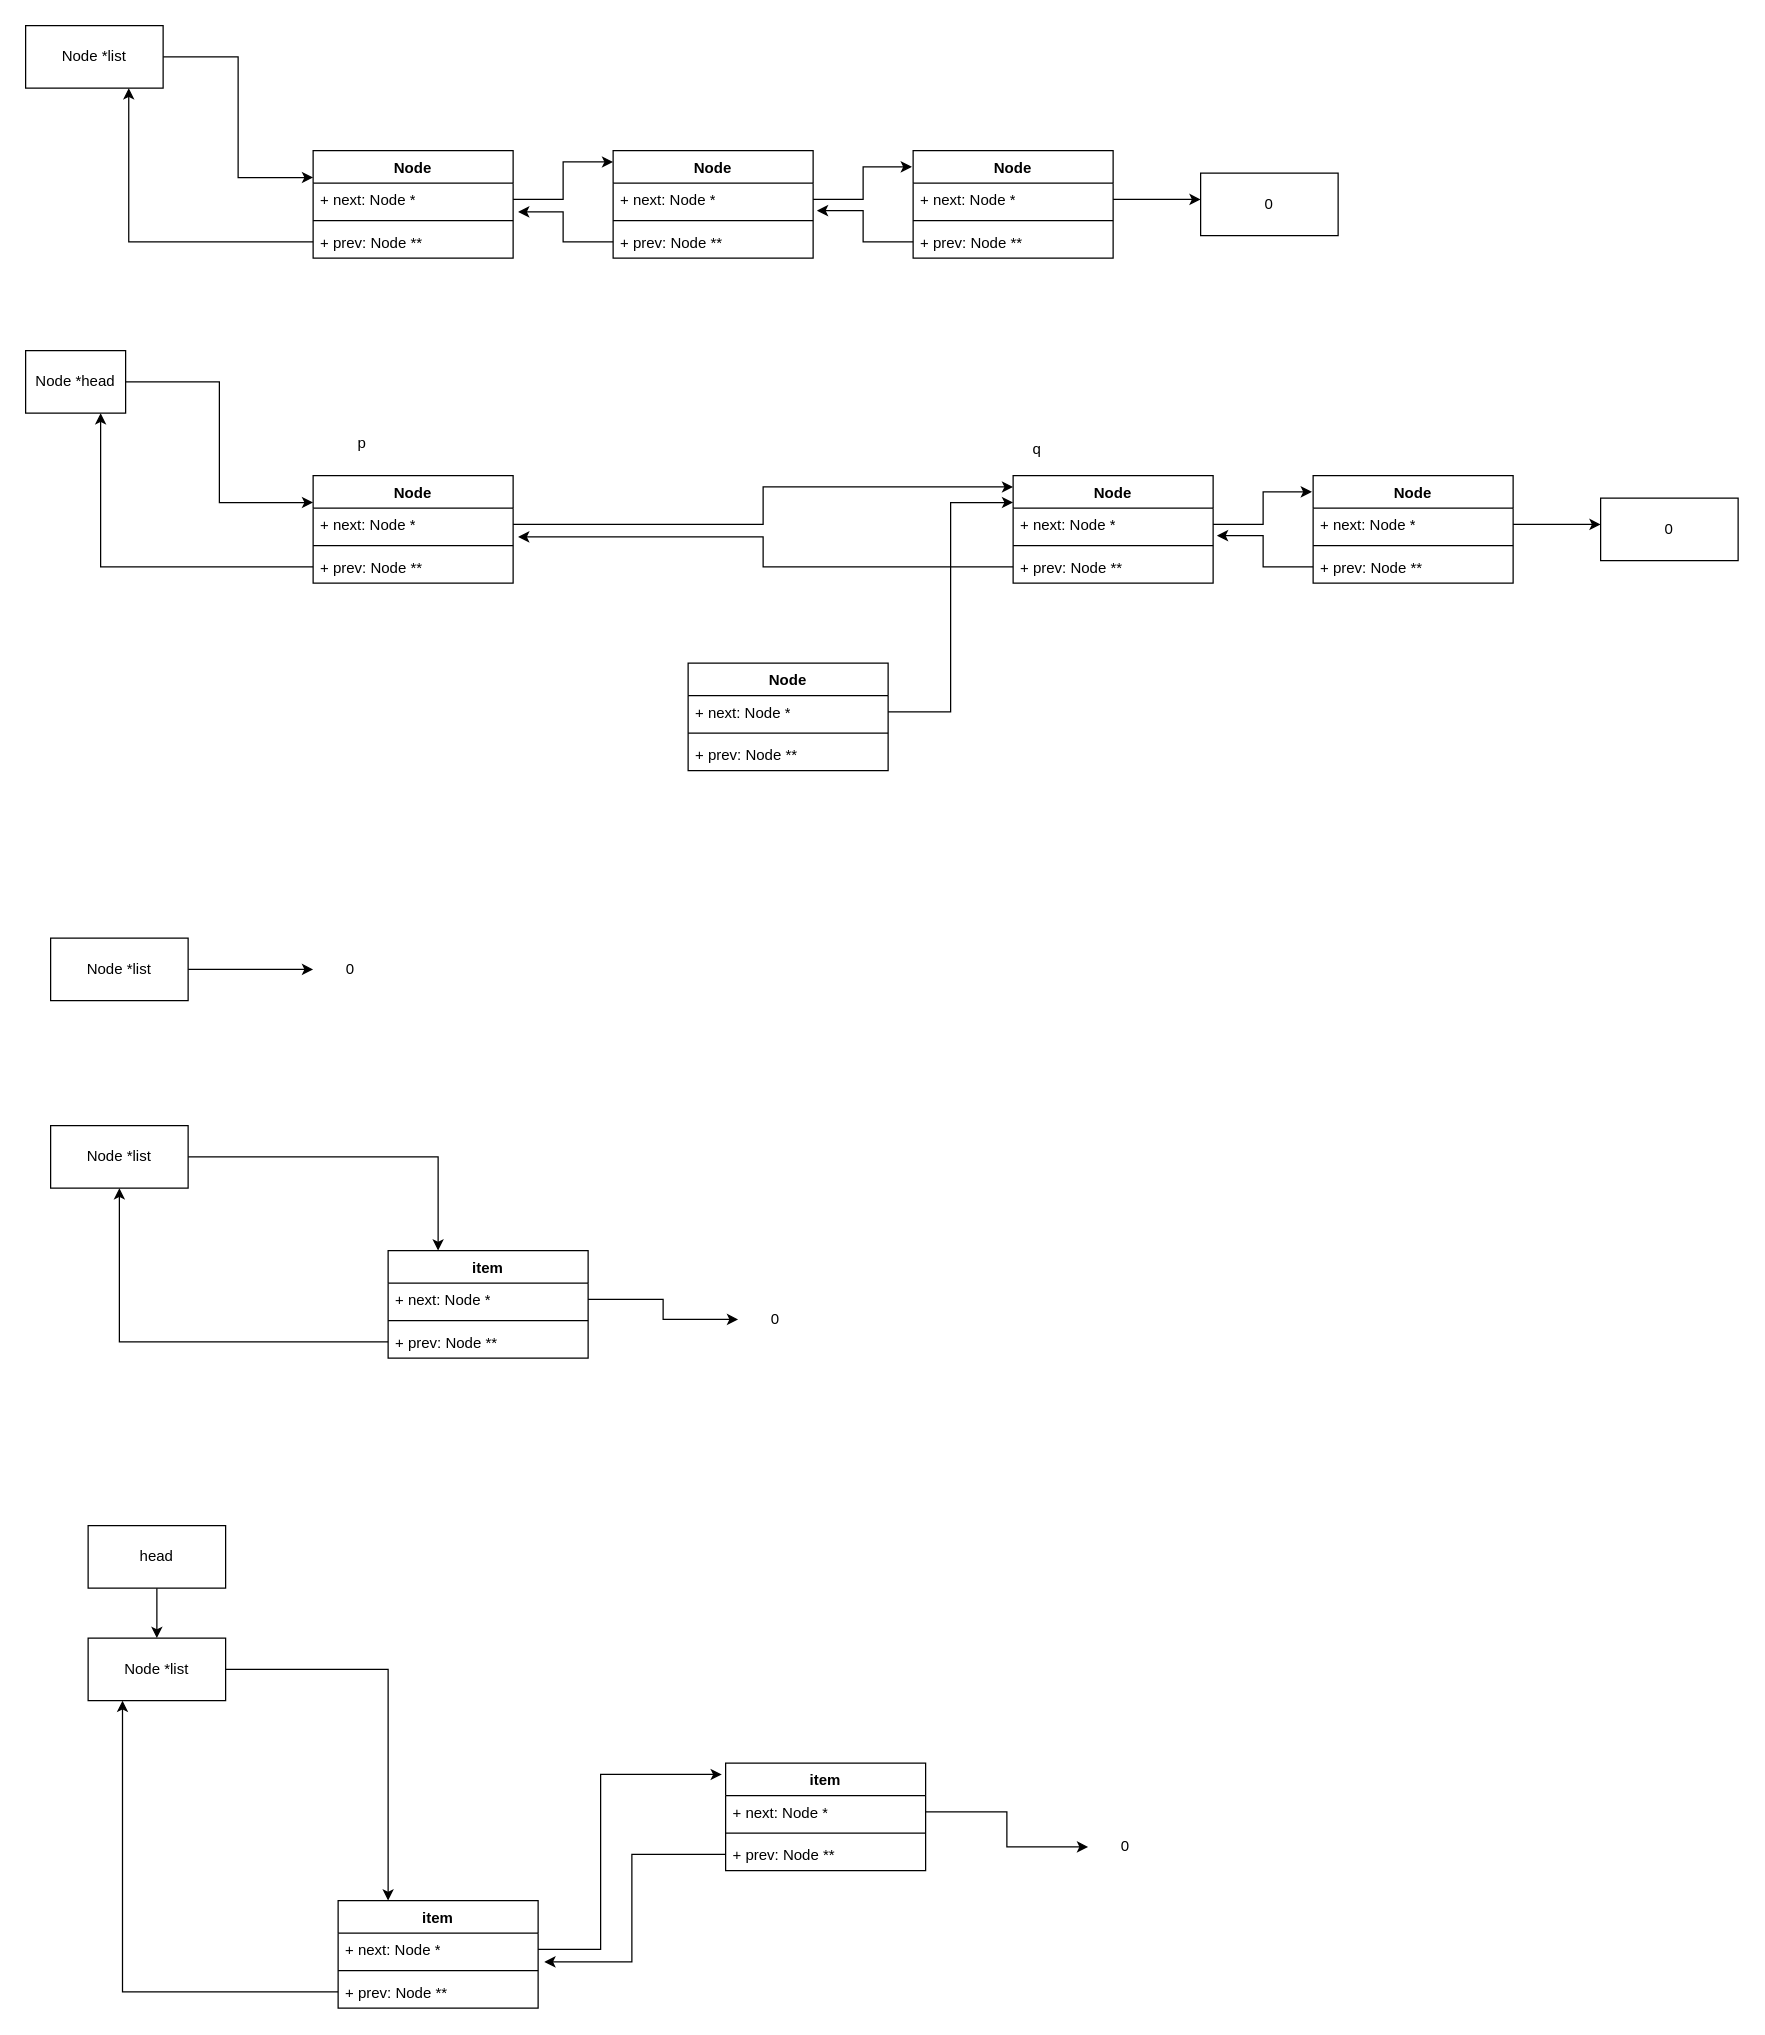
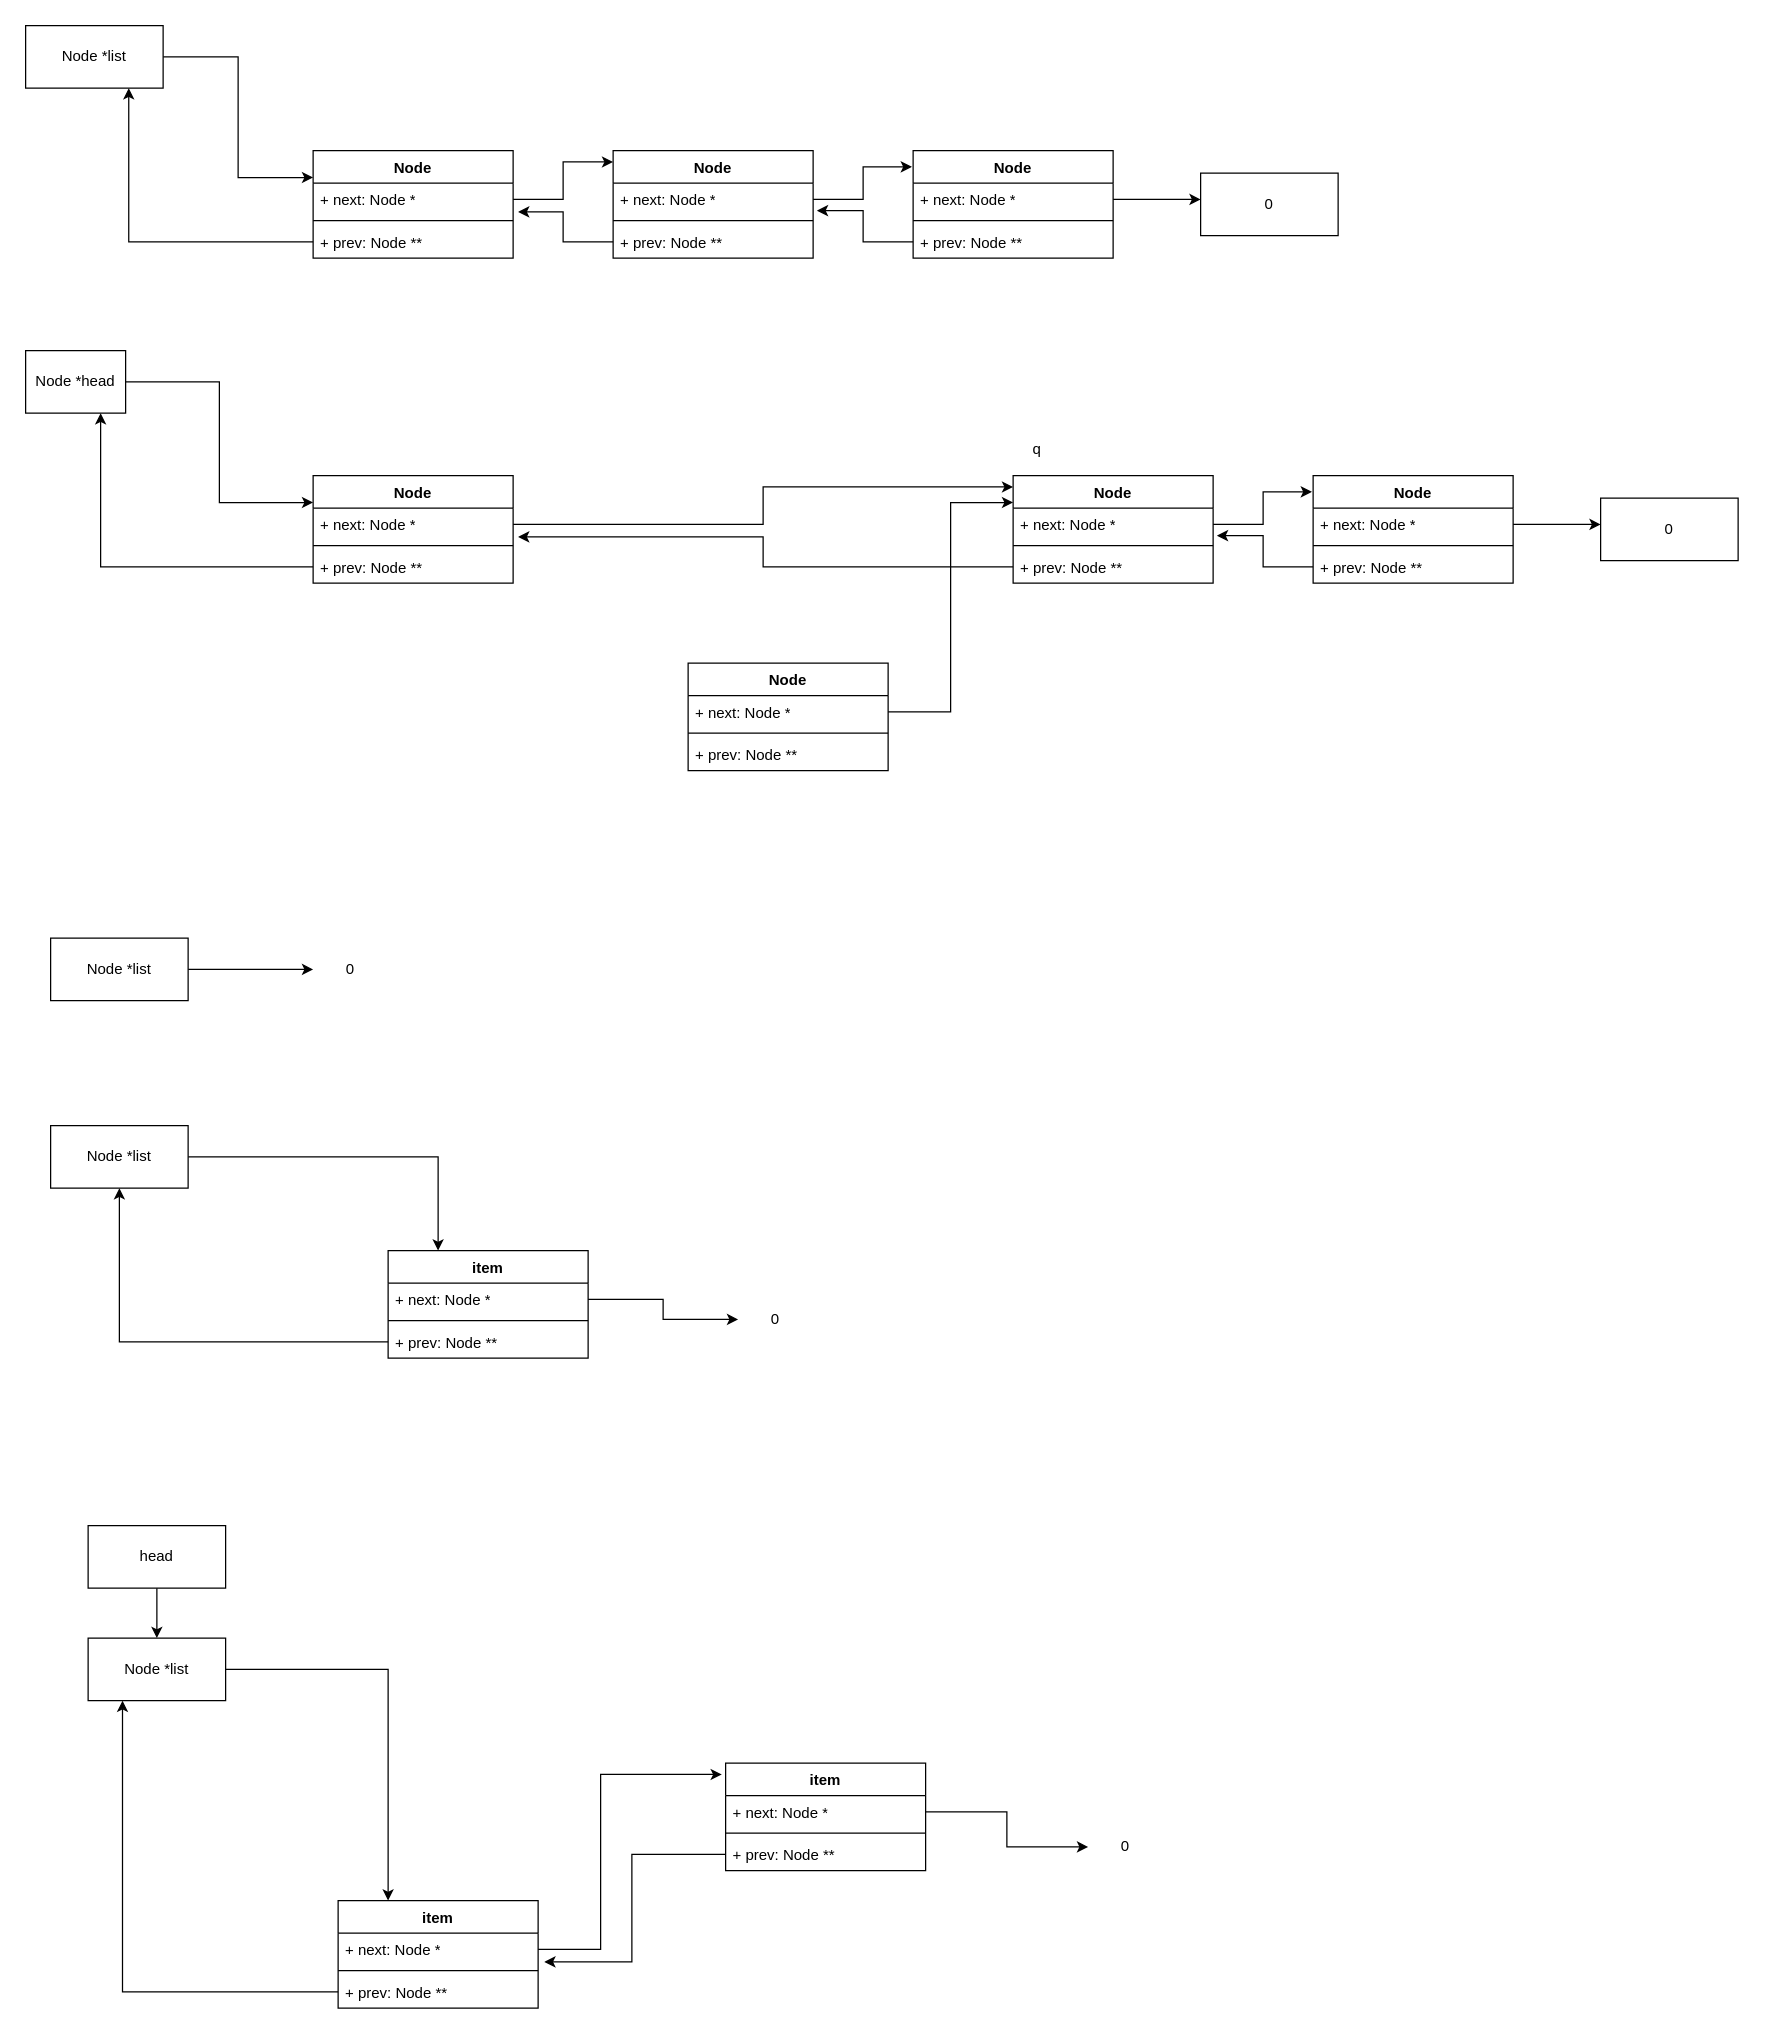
node "p": removed
